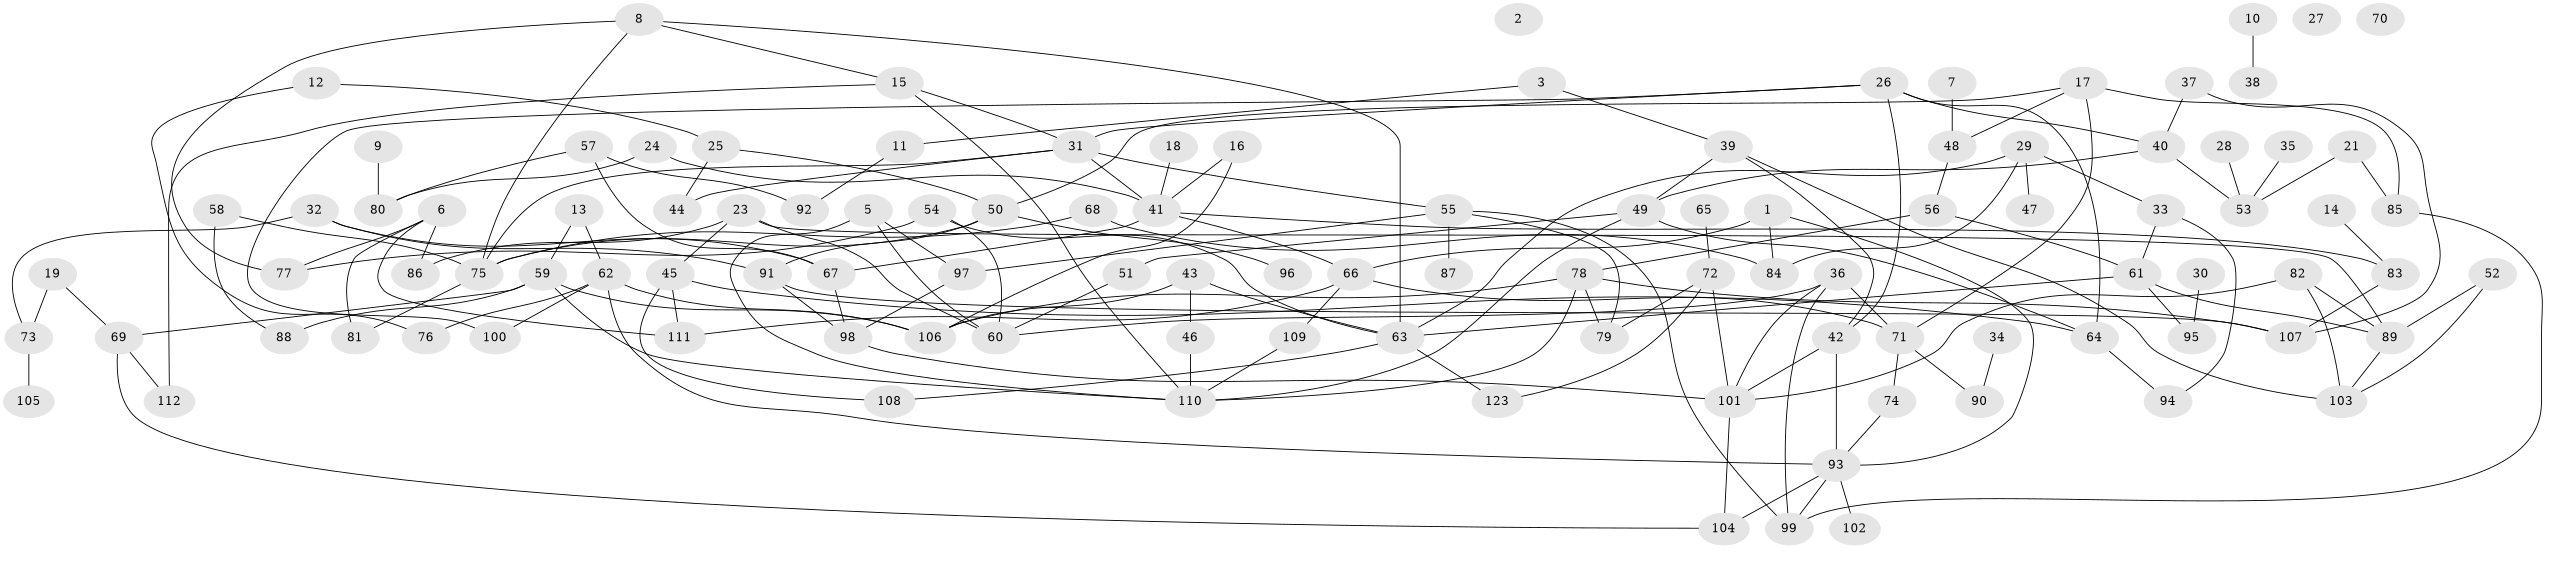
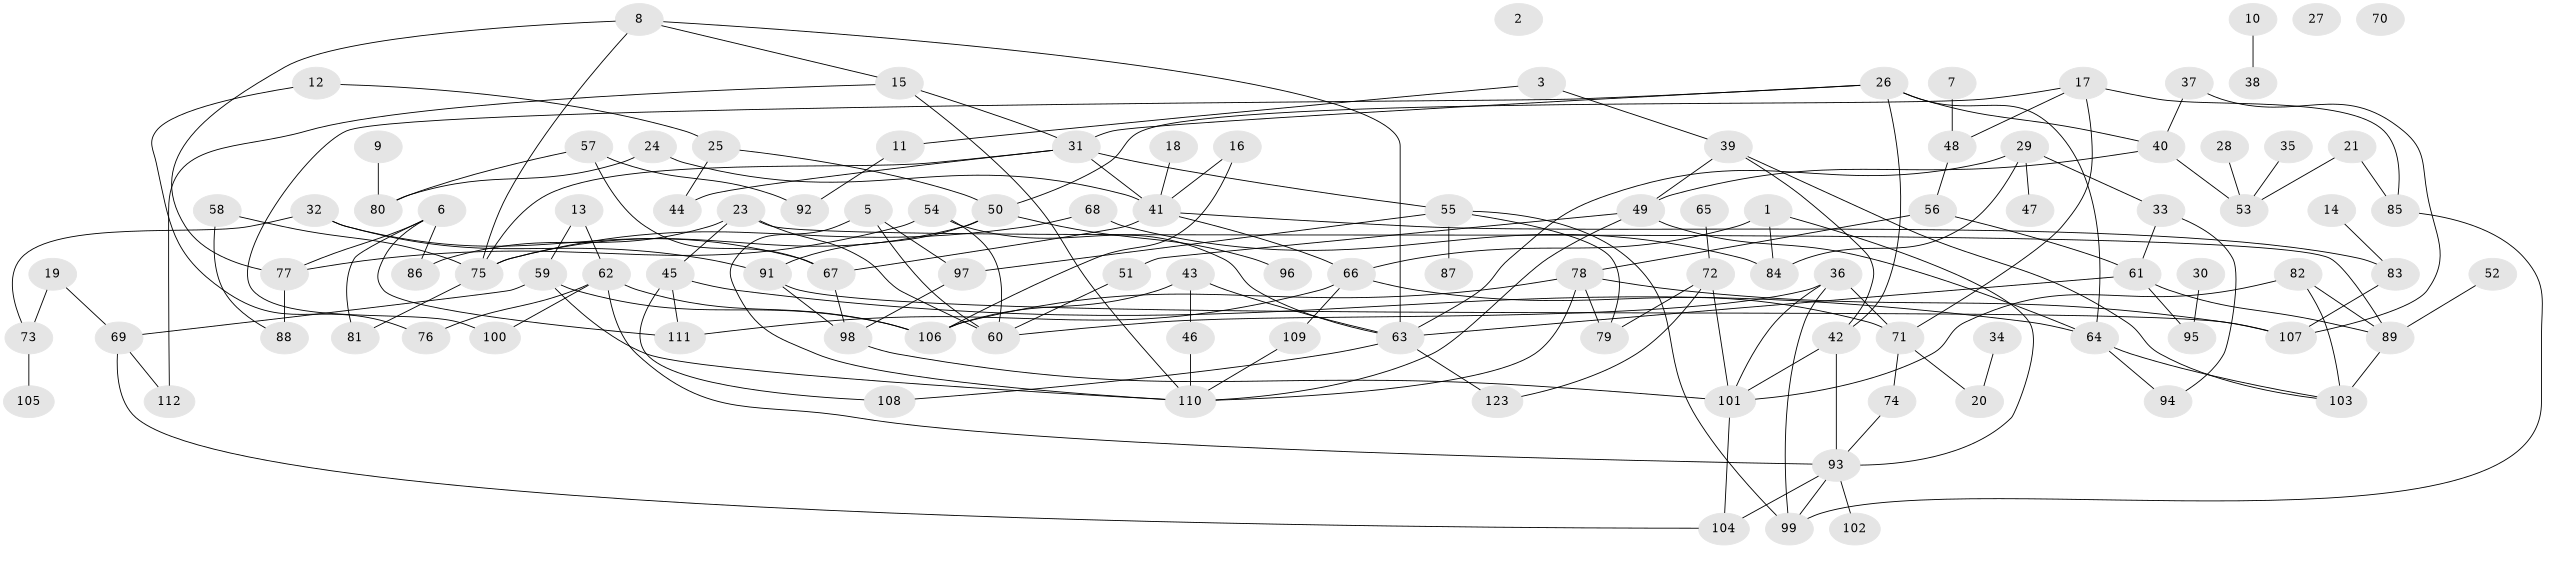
edge "59" -- "88": now "77" -- "88"
edge "52" -- "103": now "64" -- "103"
node "90": label "90" -> "20"
